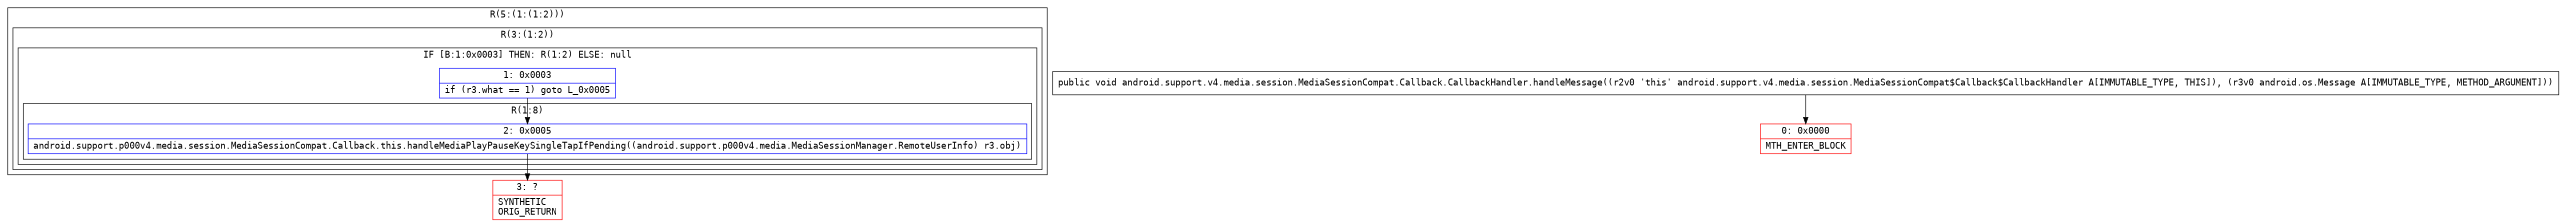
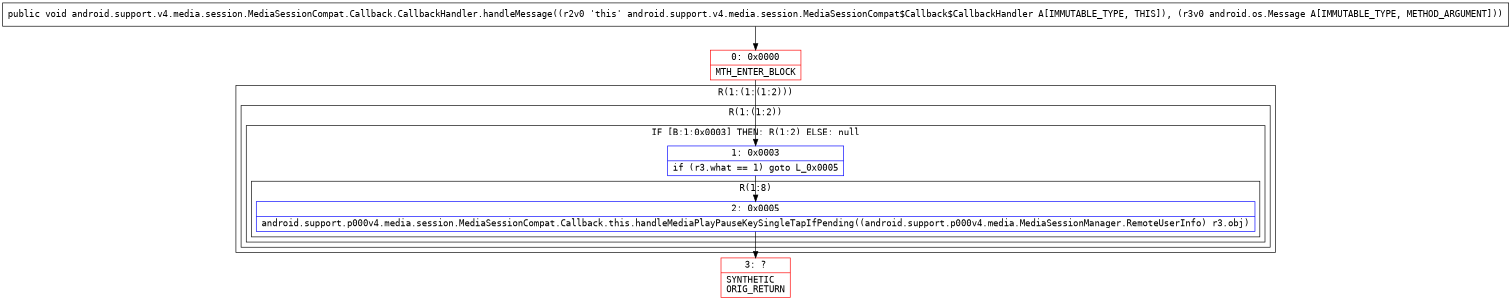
cluster "R(5:(1:(1:2)))": label "R(5:(1:(1:2)))" -> "R(1:(1:(1:2)))"
cluster "R(3:(1:2))": label "R(3:(1:2))" -> "R(1:(1:2))"
edge "0: 0x0000" -> "1: 0x0003": added
